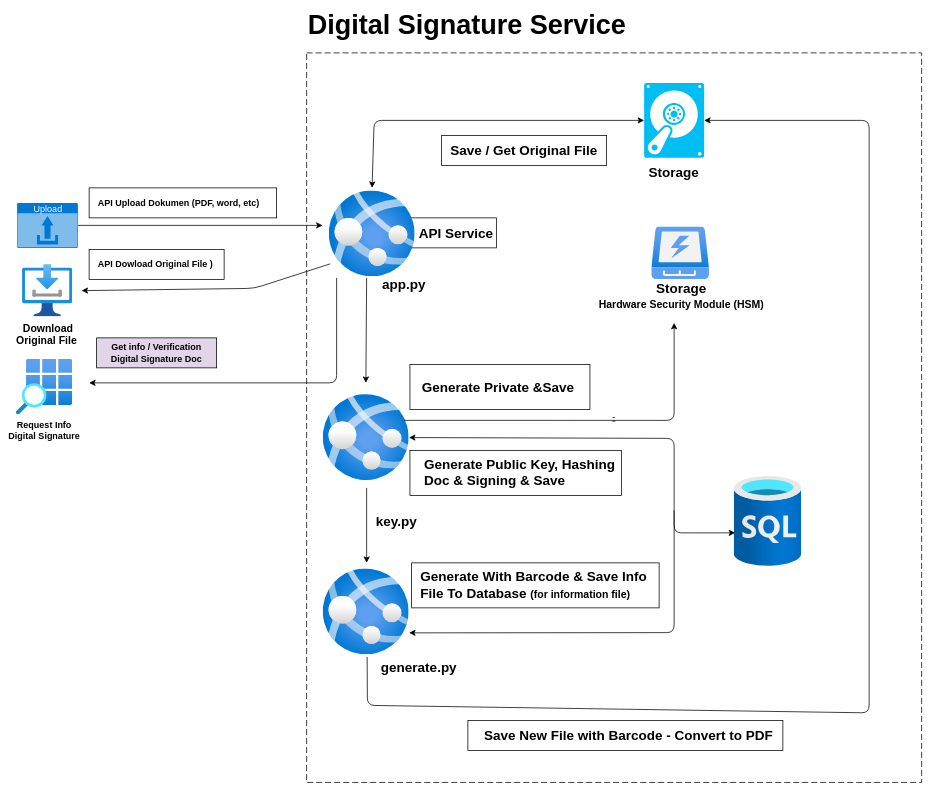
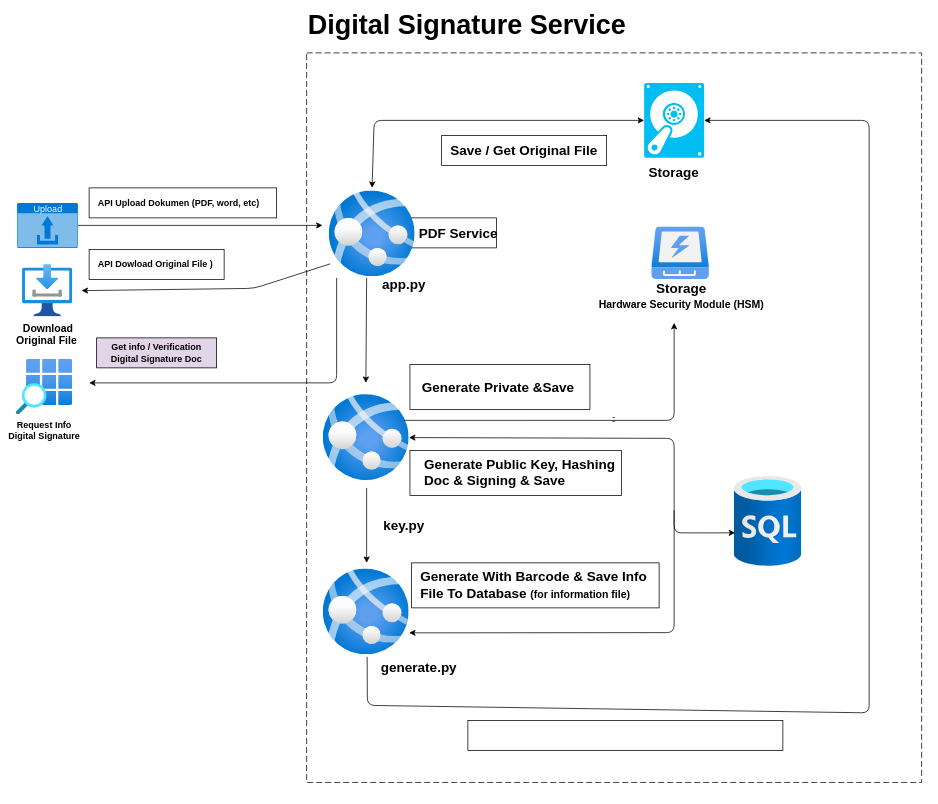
node "API Service": label "API Service" -> "PDF Service"
node "key.py": moved (396, 521) -> (404, 525)
node "Save New File with Barcode - Convert to PDF": removed
